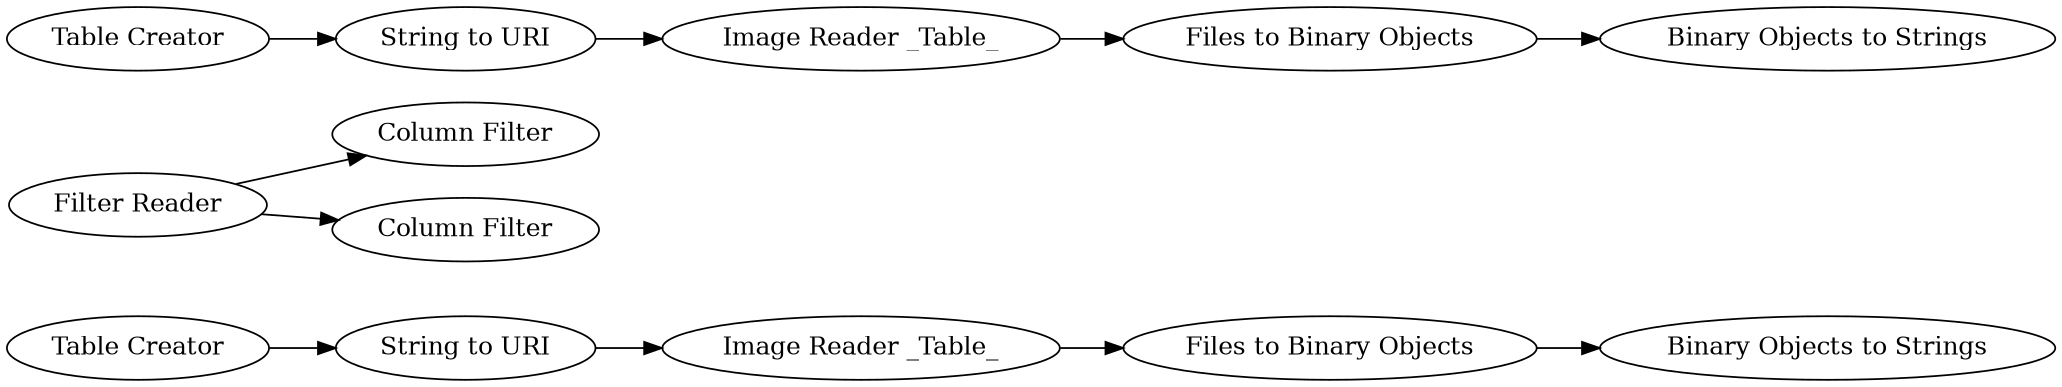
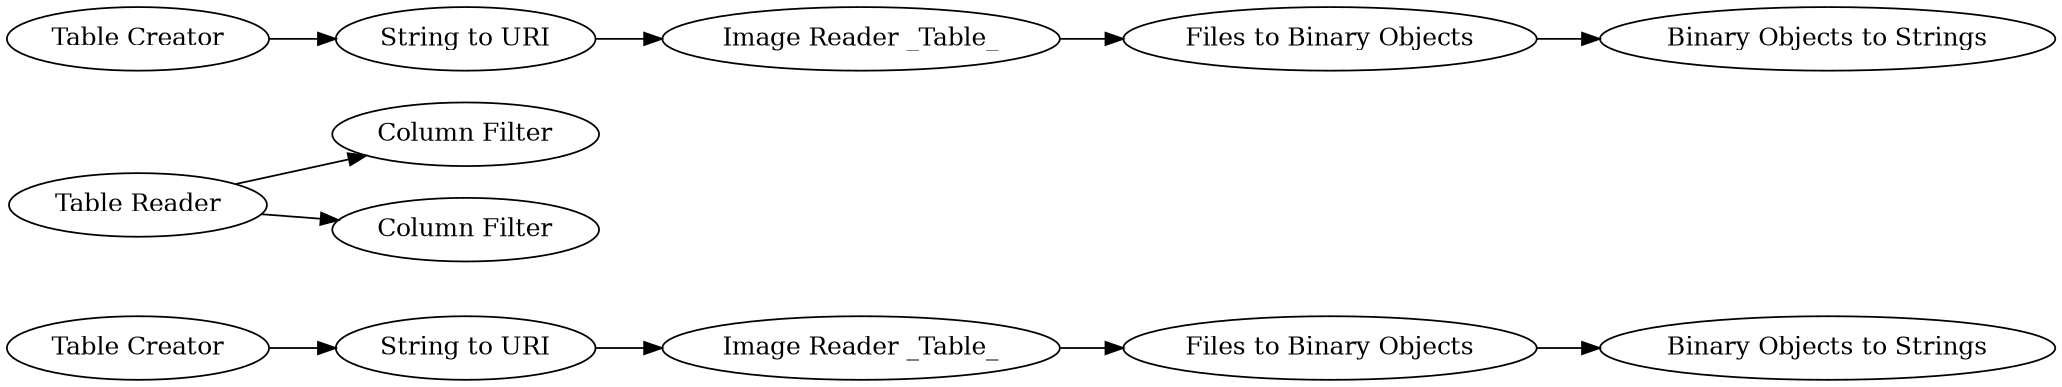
node "Filter Reader": label "Filter Reader" -> "Table Reader"
